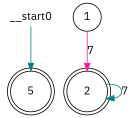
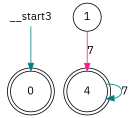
node "__start0": label "__start0" -> "__start3"
node "5": label "5" -> "0"
node "2": label "2" -> "4"
